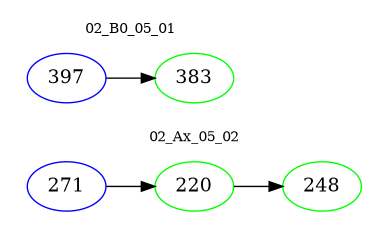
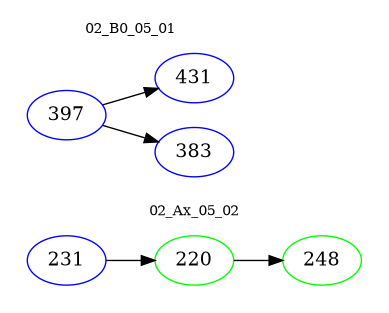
node "383": color green -> blue
node "431": added
node "271": label "271" -> "231"
